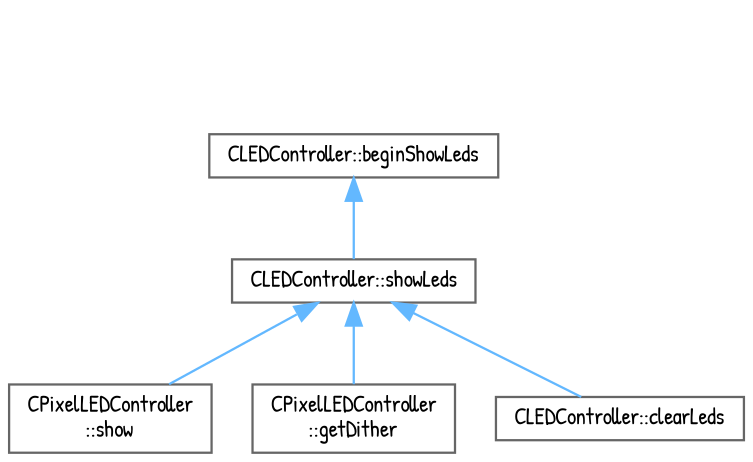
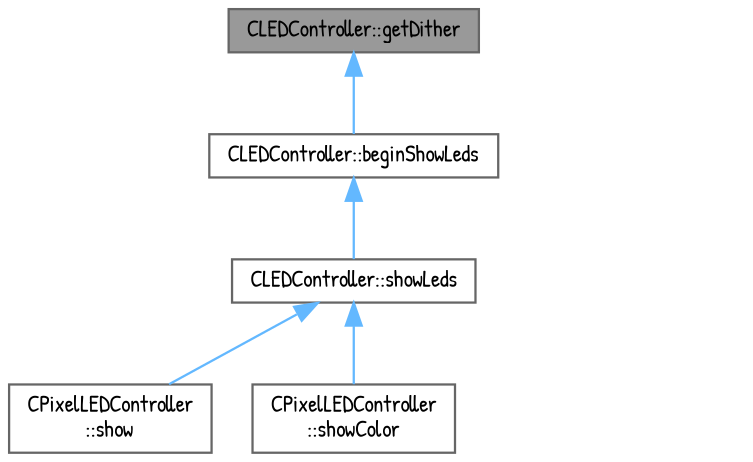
node "CLEDController::getDither": added
node "CPixelLEDController ::getDither": label "CPixelLEDController ::getDither" -> "CPixelLEDController ::showColor"
node "CLEDController::clearLeds": removed
